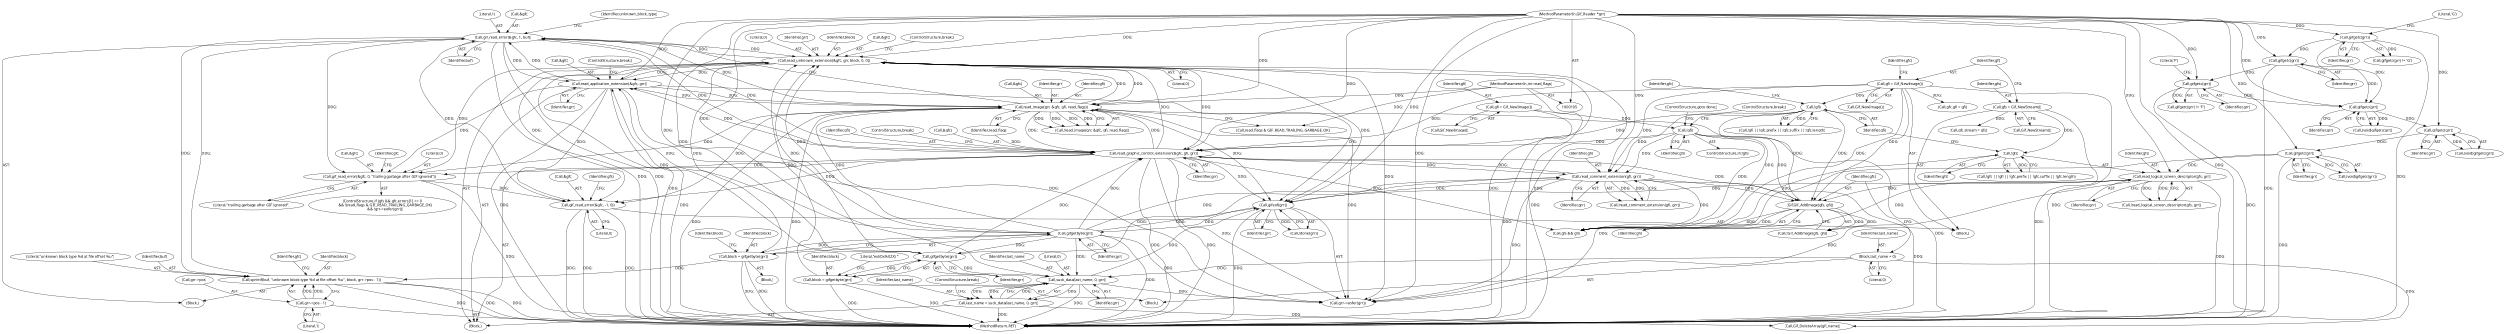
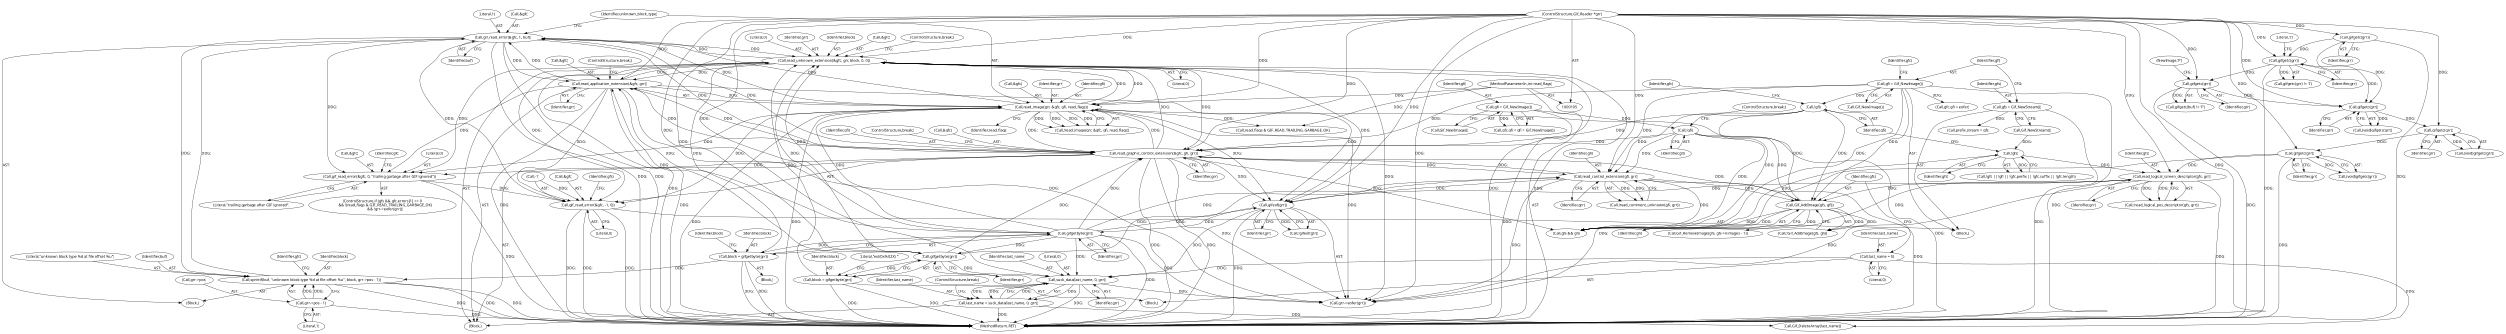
node "(MethodParameterIn,Gif_Reader *grr)": label "(MethodParameterIn,Gif_Reader *grr)" -> "(ControlStructure,Gif_Reader *grr)"
node "(Literal,'G')": removed
node "(Literal,'I')": added
node "(Literal,'F')": label "(Literal,'F')" -> "(NewImage,'F')"
node "(Call,gifgetc(grr) != 'G')": removed
edge "(Call,read_image(grr, &gfc, gfi, read_flags))" -> "(Call,gif_read_error(&gfc, 1, buf))": label "CFG: " -> "DDG: "
node "(Call,gifgetc(grr) != 'I')": added
edge "(Call,read_image(grr, &gfc, gfi, read_flags))" -> "(Call,read_application_extension(&gfc, grr))": label "DDG: " -> "AST: "
node "(ControlStructure,goto done;)": removed
node "(Call,gfc.gfi = gfi)": label "(Call,gfc.gfi = gfi)" -> "(Call,gfc.gfi = eofer)"
node "(Call,gifgetc(grr) != 'F')": label "(Call,gifgetc(grr) != 'F')" -> "(Call,gifgetc(buf) != 'F')"
edge "(Identifier,read_flags)" -> "(Call,read_image(grr, &gfc, gfi, read_flags))": now "(Identifier,unknown_block_type)" -> "(Call,read_image(grr, &gfc, gfi, read_flags))"
edge "(Call,read_image(grr, &gfc, gfi, read_flags))" -> "(Call,read_flags & GIF_READ_TRAILING_GARBAGE_OK)": label "CFG: " -> "DDG: "
edge "(Call,Gif_NewStream())" -> "(Call,gfs = Gif_NewStream())": label "AST: " -> "CFG: "
node "(Call,gfc.gfi = gfi = Gif_NewImage())": added
node "(Call,!gfi || !gfc.prefix || !gfc.suffix || !gfc.length)": removed
node "(Call,gfc.stream = gfs)": label "(Call,gfc.stream = gfs)" -> "(Call,prefix.stream = gfs)"
edge "(Call,gfs = Gif_NewStream())" -> "(Call,!gfs)": now "(Call,Gif_NewStream())" -> "(Call,!gfs)"
edge "(Call,read_application_extension(&gfc, grr))" -> "(Call,gifeof(grr))": label "CFG: " -> "DDG: "
edge "(Identifier,read_flags)" -> "(Call,read_graphic_control_extension(&gfc, gfi, grr))": now "(Call,read_application_extension(&gfc, grr))" -> "(Call,read_graphic_control_extension(&gfc, gfi, grr))"
node "(ControlStructure,if (!gfi))": removed
edge "(Call,!gfs)" -> "(Call,read_logical_screen_descriptor(gfs, grr))": label "AST: " -> "DDG: "
node "(Call,-1)": added
edge "(Call,read_graphic_control_extension(&gfc, gfi, grr))" -> "(Call,gif_read_error(&gfc, -1, 0))": label "DDG: " -> "AST: "
node "(Call,read_comment_extension(gfi, grr))": label "(Call,read_comment_extension(gfi, grr))" -> "(Call,read_control_extension(gfi, grr))"
edge "(MethodParameterIn,int read_flags)" -> "(MethodReturn,RET)": label "DDG: " -> "AST: "
node "(Call,!read_comment_extension(gfi, grr))": label "(Call,!read_comment_extension(gfi, grr))" -> "(Call,!read_comment_unknown(gfi, grr))"
node "(Gif,Gif_AddImage(gfs, gfi))": label "(Gif,Gif_AddImage(gfs, gfi))" -> "(Call,Gif_AddImage(gfs, gfi))"
node "(Call,!read_logical_screen_descriptor(gfs, grr))": label "(Call,!read_logical_screen_descriptor(gfs, grr))" -> "(Call,!read_logical_pos_descriptor(gfs, grr))"
node "(Call,!done(grr))": label "(Call,!done(grr))" -> "(Call,!gifeof(grr))"
node "(Call,Gif_RemoveImage(gfs, gfs->nimages - 1))": added
edge "(Call,suck_data(last_name, 0, grr))" -> "(Call,gifeof(grr))": reversed
node "(Block,last_name = 0)": label "(Block,last_name = 0)" -> "(Call,last_name = 0)"
edge "(Call,grr->pos - 1)" -> "(MethodReturn,RET)": label "AST: " -> "DDG: "
node "(Call,Gif_DeleteArray(gfi_name))": label "(Call,Gif_DeleteArray(gfi_name))" -> "(Call,Gif_DeleteArray(last_name))"
